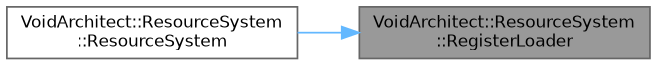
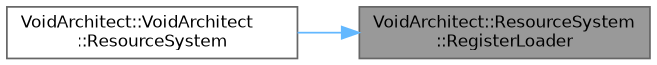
node "VoidArchitect::ResourceSystem ::ResourceSystem": label "VoidArchitect::ResourceSystem ::ResourceSystem" -> "VoidArchitect::VoidArchitect ::ResourceSystem"
